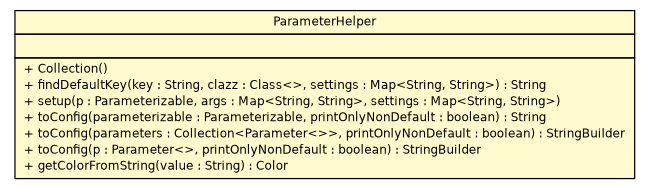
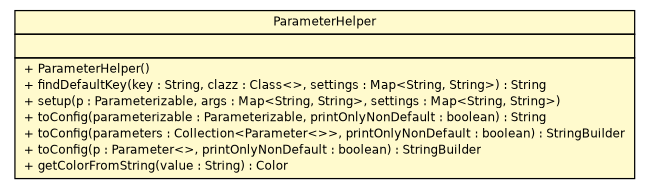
node "ParameterHelper": text "+ Collection()" -> "+ ParameterHelper()"
